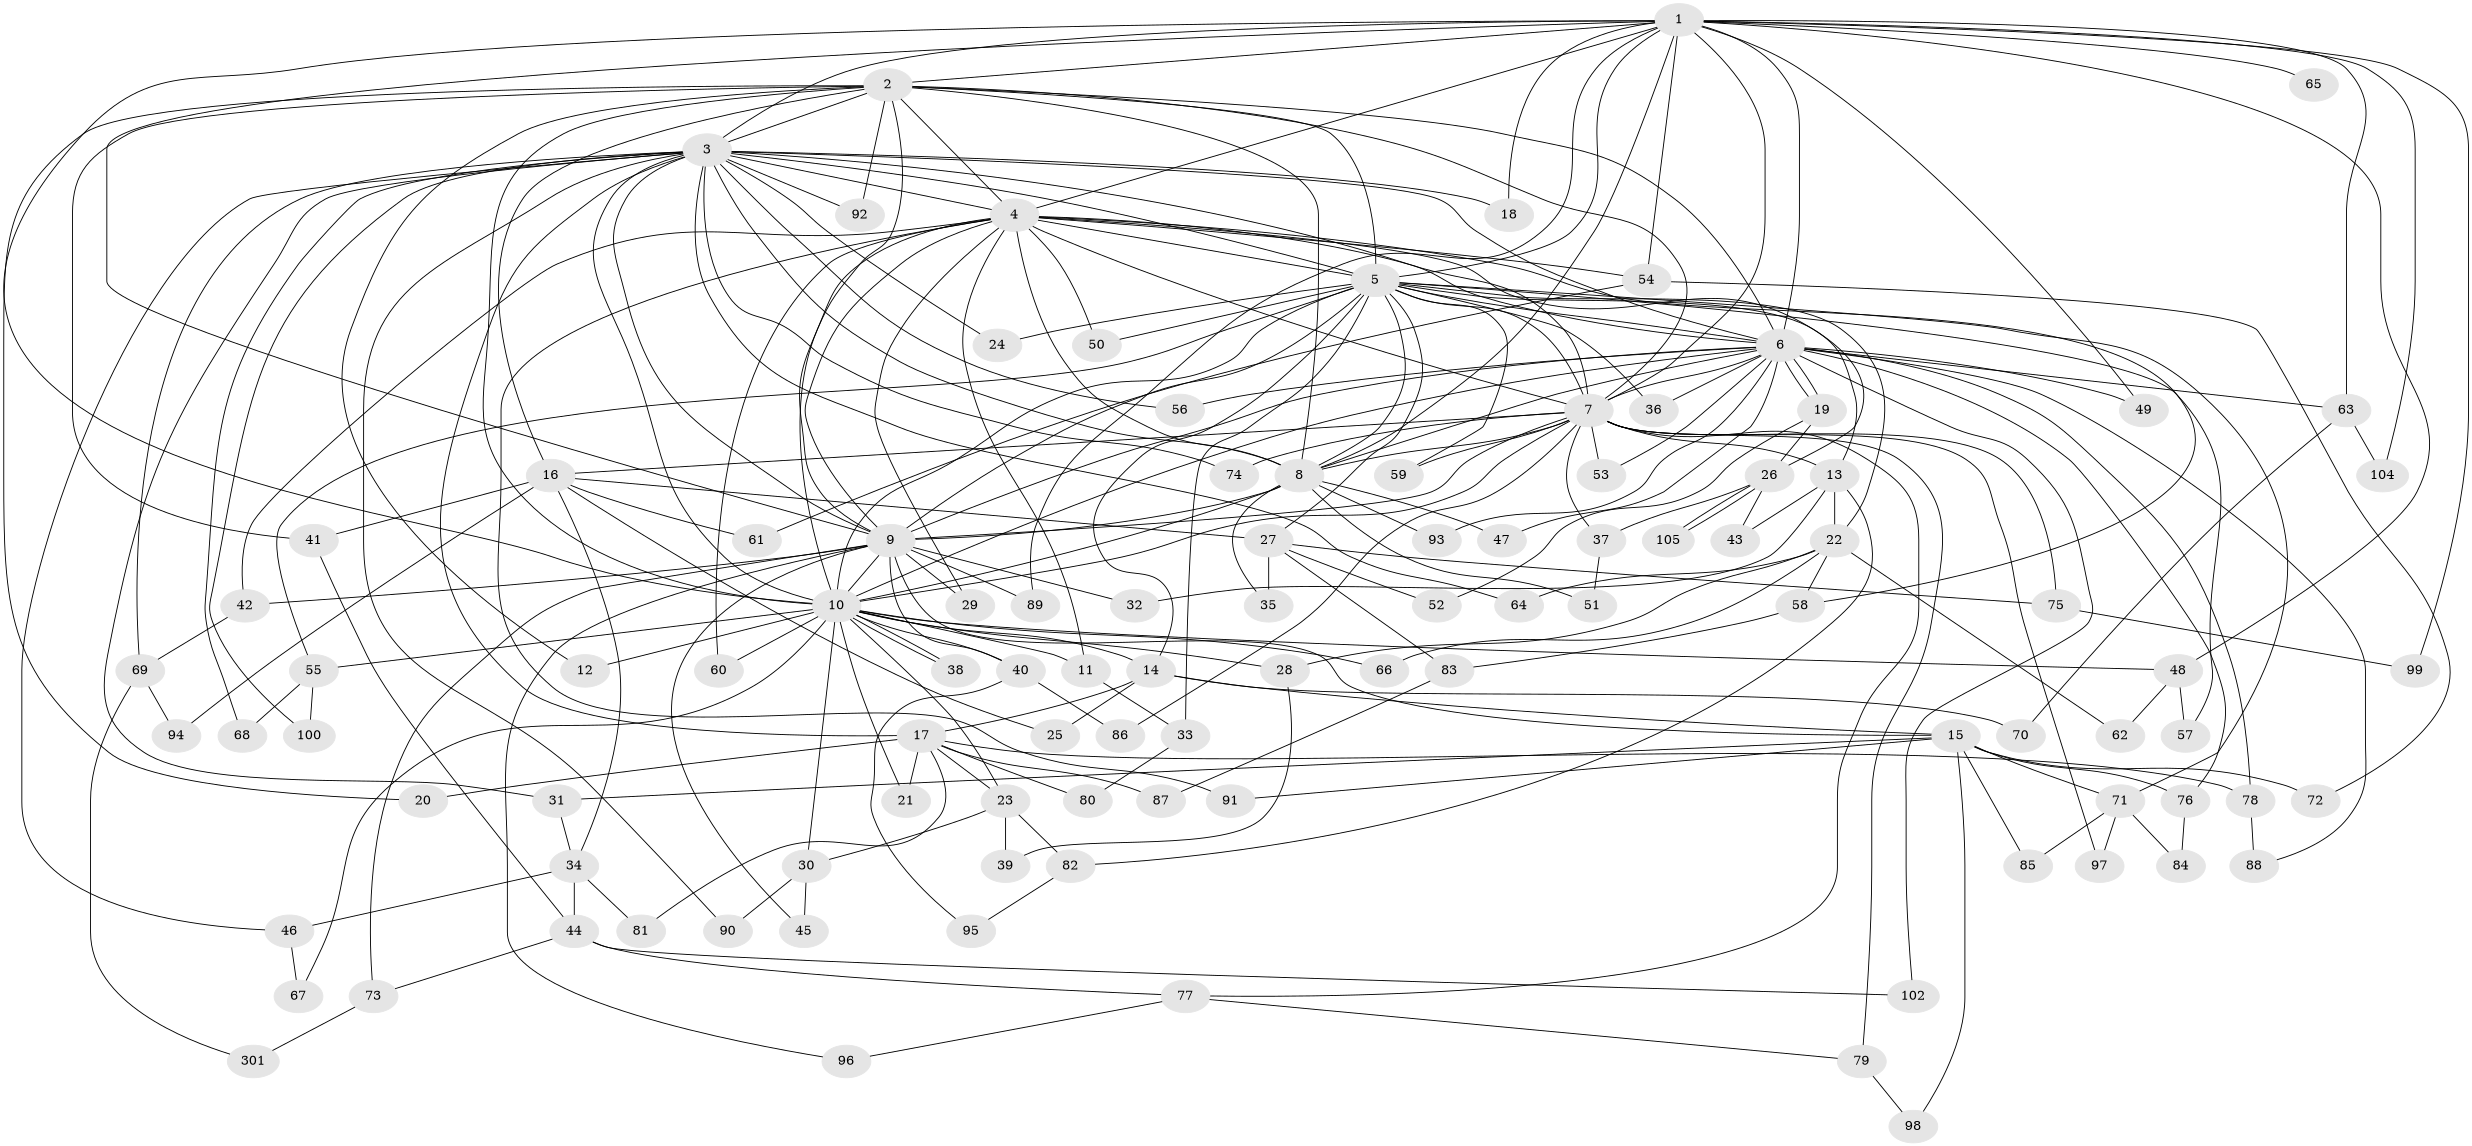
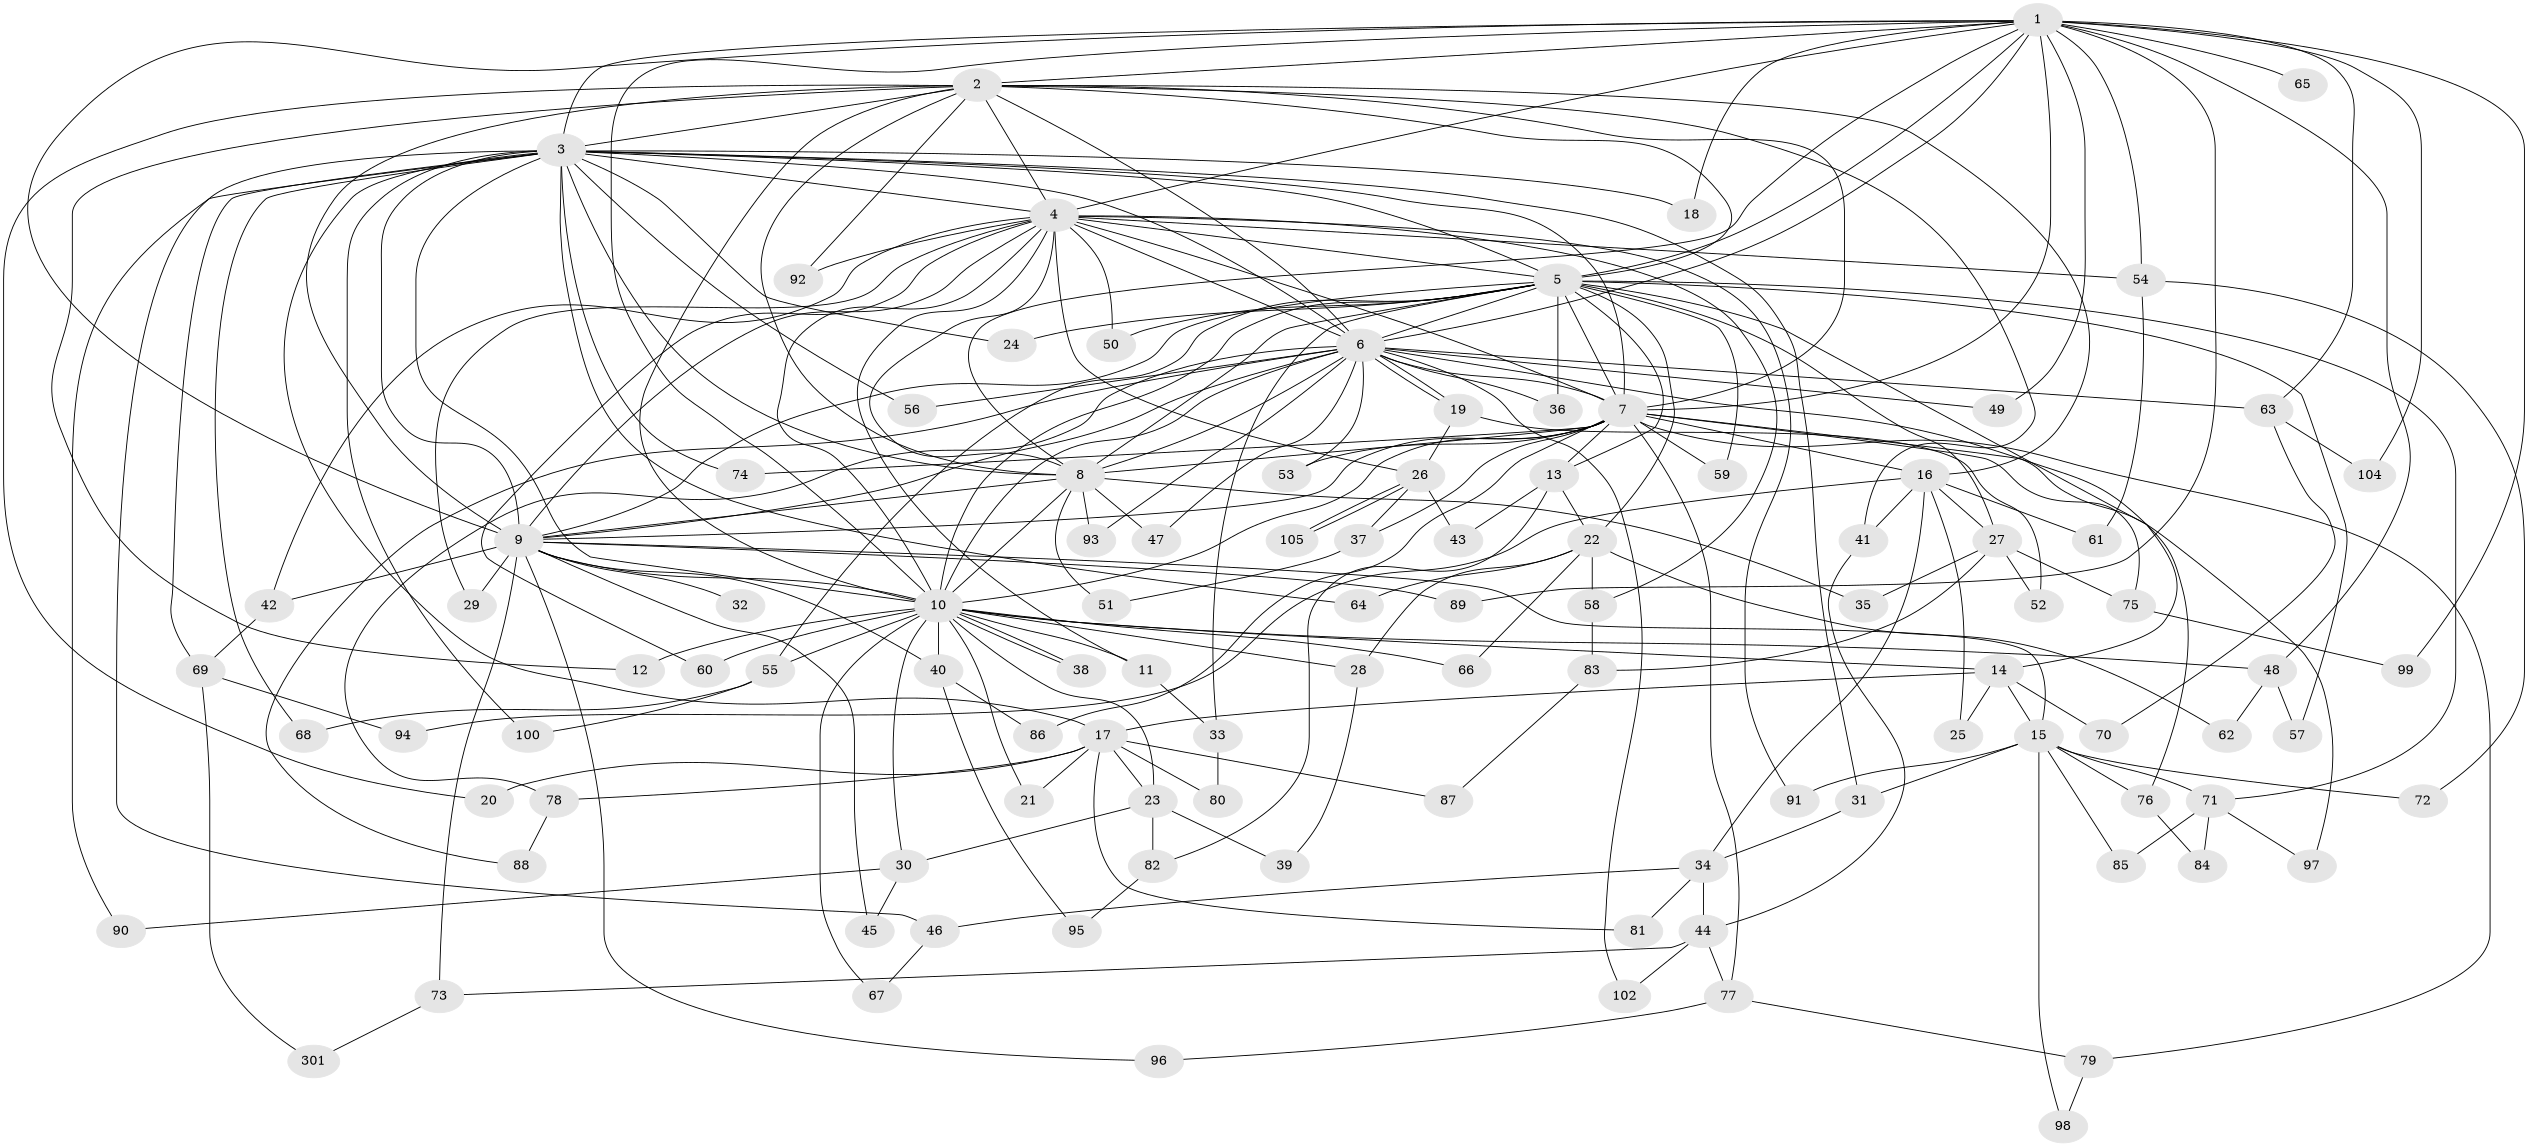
edge "3" -- "92": now "4" -- "92"
edge "13" -- "32": removed
